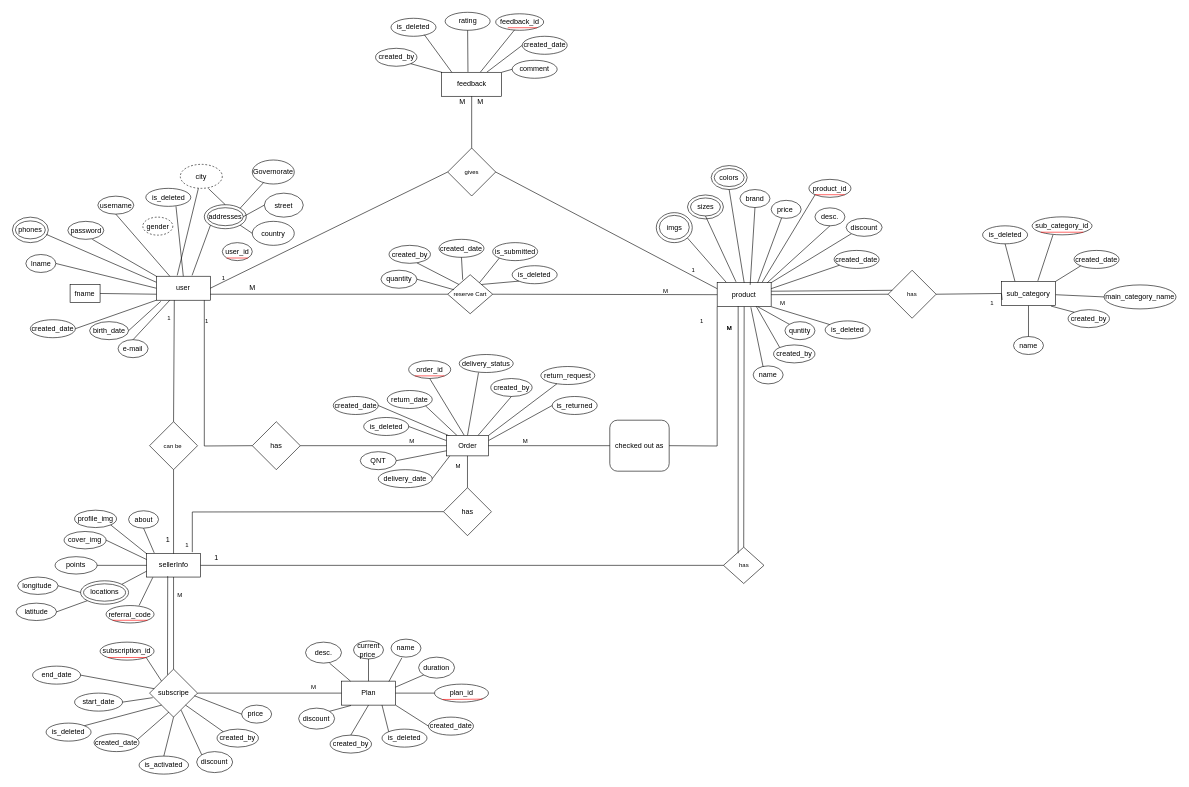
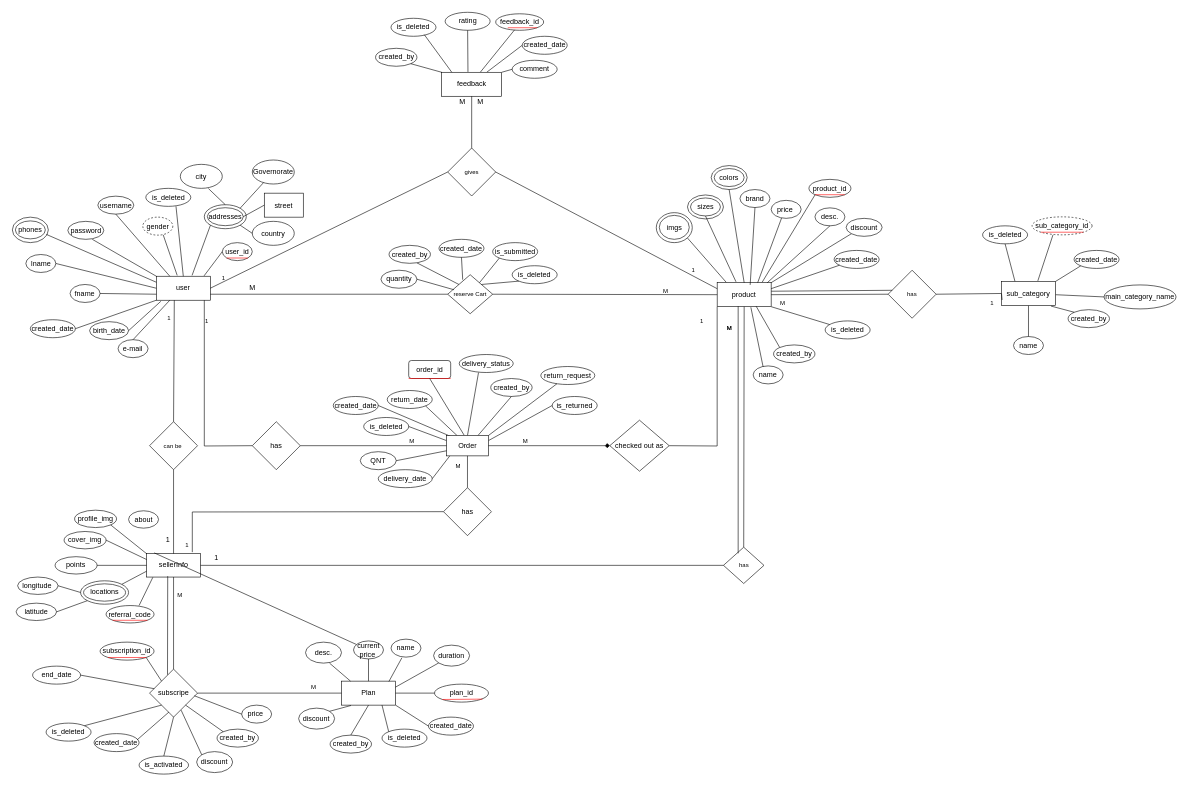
node "city": style dashed -> solid
node "street": shape ellipse -> rectangle
edge "city" -- "user": now "gender" -- "user"
node "sub_category_id": style solid -> dashed
edge "user_id" -- "user": added
node "fname": shape rectangle -> ellipse
edge "product" -- "quntity": removed
node "quntity": removed
node "order_id": shape ellipse -> rounded rectangle
edge "Order" -- "checked out as": arrowhead none -> diamond
node "checked out as": shape rounded rectangle -> diamond
edge "about" -- "sellerInfo": now "current price" -- "sellerInfo"
node "duration": moved (437, 668) -> (452, 656)
edge "subscripe" -- "start_date": removed
node "start_date": removed
